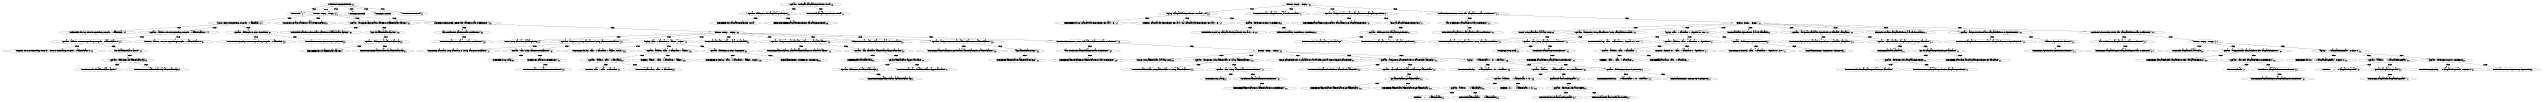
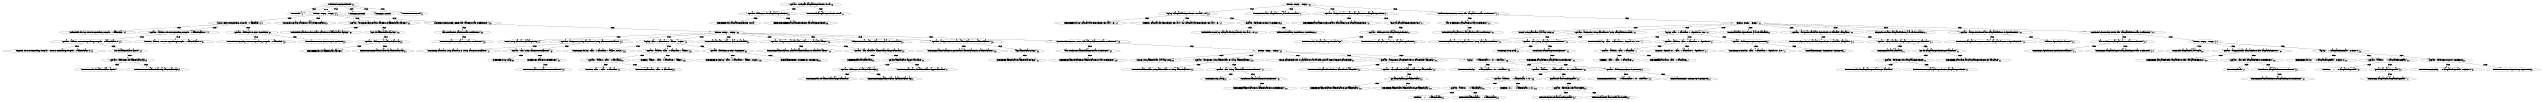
edge "(elements,dependencies.elements())" -> "(IDENTIFIER,dependencies,dependencies.elements())": now "(hasMoreElements,classpathFileEnum.hasMoreElements())" -> "(IDENTIFIER,dependencies,dependencies.elements())"
edge "(getPath,classpathFile.getPath())" -> "(IDENTIFIER,classpathFile,classpathFile.getPath())": label "DDG: " -> "AST: "
node "(IDENTIFIER,this,this.affectedClassMap.get(className))": added
